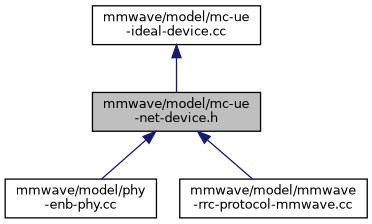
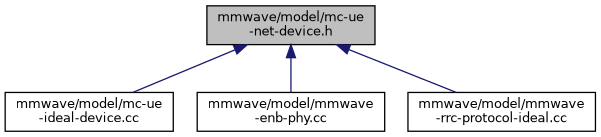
edge "mmwave/model/mc-ue -net-device.h" -> "mmwave/model/mc-ue -ideal-device.cc": reversed
node "mmwave/model/phy -enb-phy.cc": label "mmwave/model/phy -enb-phy.cc" -> "mmwave/model/mmwave -enb-phy.cc"
node "mmwave/model/mmwave -rrc-protocol-mmwave.cc": label "mmwave/model/mmwave -rrc-protocol-mmwave.cc" -> "mmwave/model/mmwave -rrc-protocol-ideal.cc"
